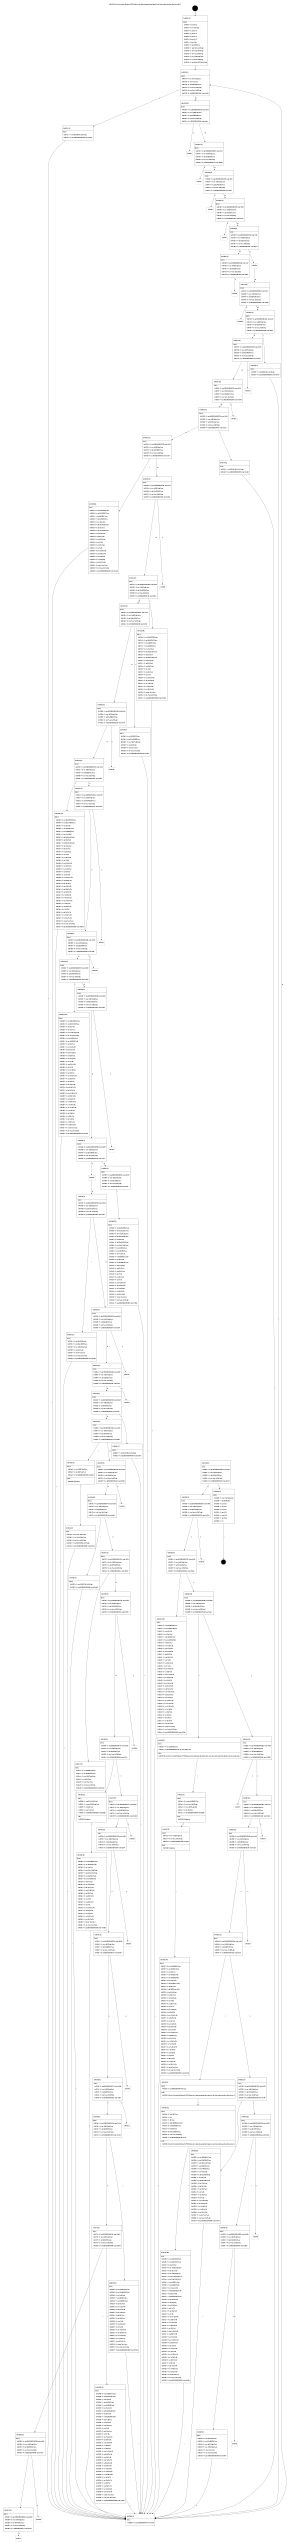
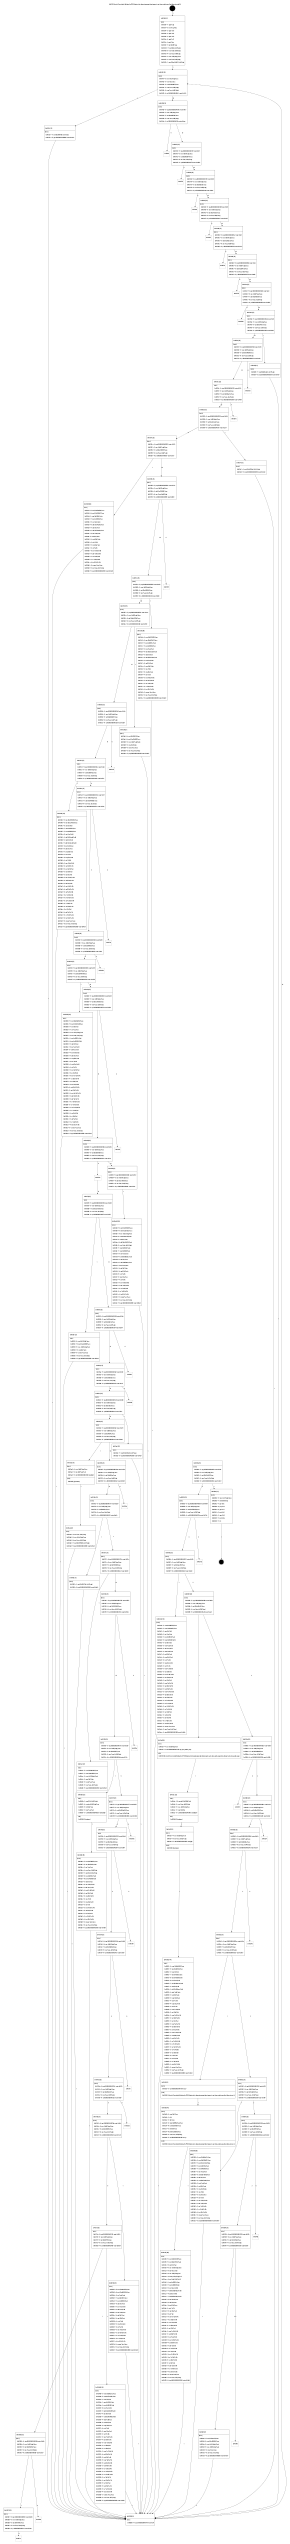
edge "0x4027b4" -> "0x4014cf [25]": now "0x4014b6 [25]" -> "0x4014cf [25]"
